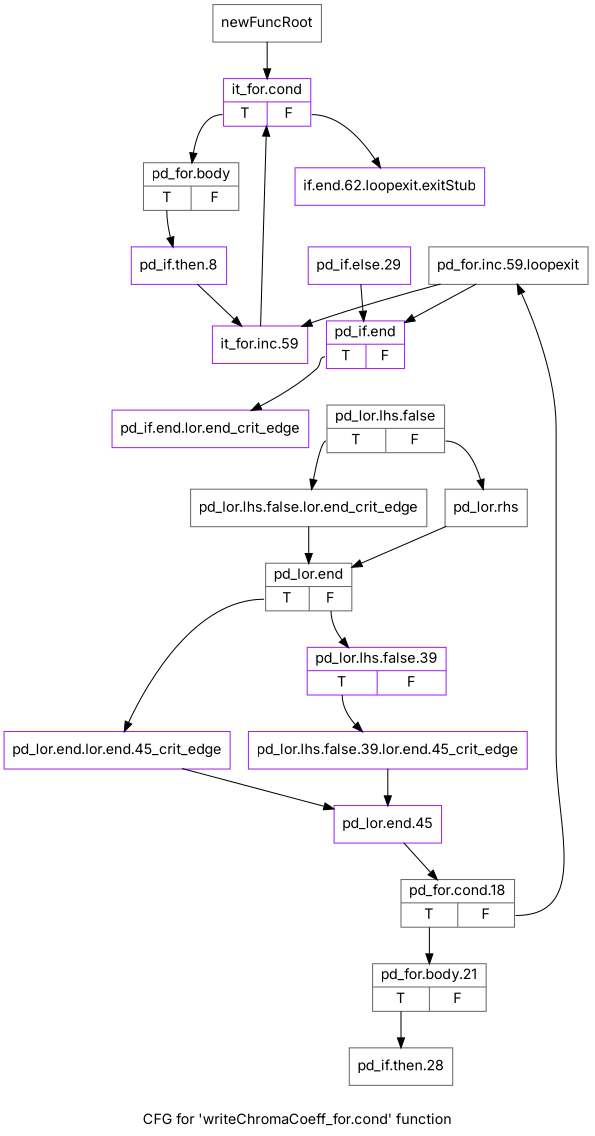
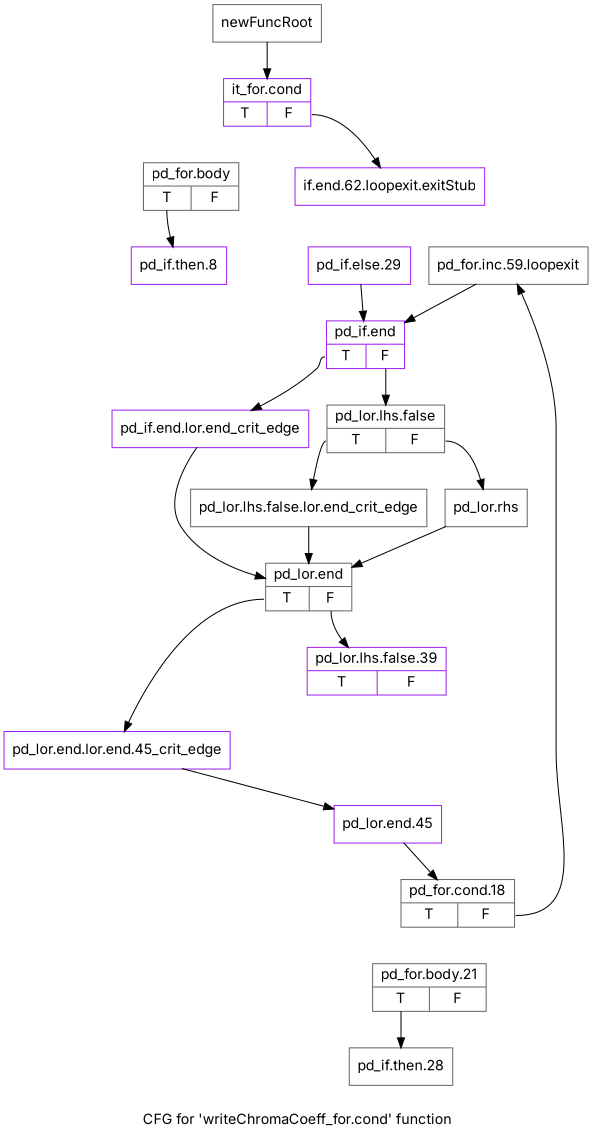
edge "it_for.cond" -> "pd_for.body": removed
node "it_for.inc.59": removed
edge "pd_if.end" -> "pd_lor.lhs.false": added
edge "pd_if.end.lor.end_crit_edge" -> "pd_lor.end": added
node "pd_lor.lhs.false.39.lor.end.45_crit_edge": removed
edge "pd_for.cond.18" -> "pd_for.body.21": removed
